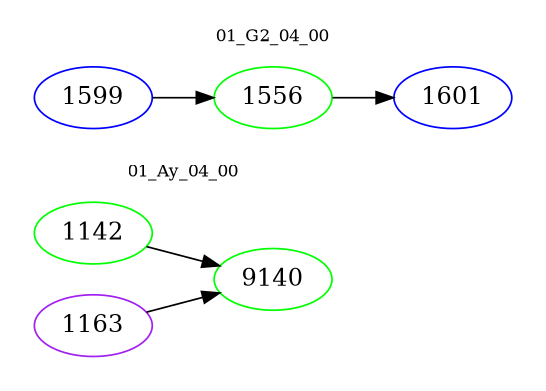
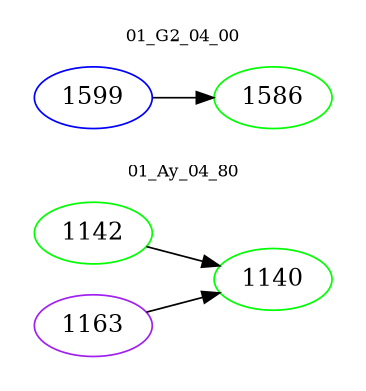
node "1556": label "1556" -> "1586"
node "1601": removed
cluster "01_Ay_04_00": label "01_Ay_04_00" -> "01_Ay_04_80"
node "9140": label "9140" -> "1140"
